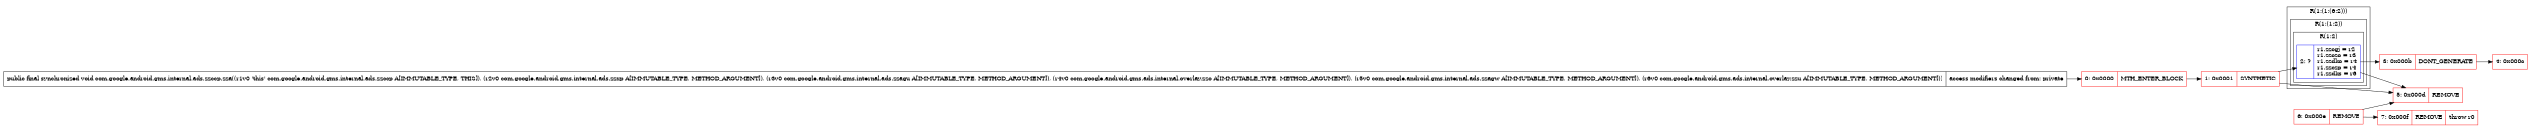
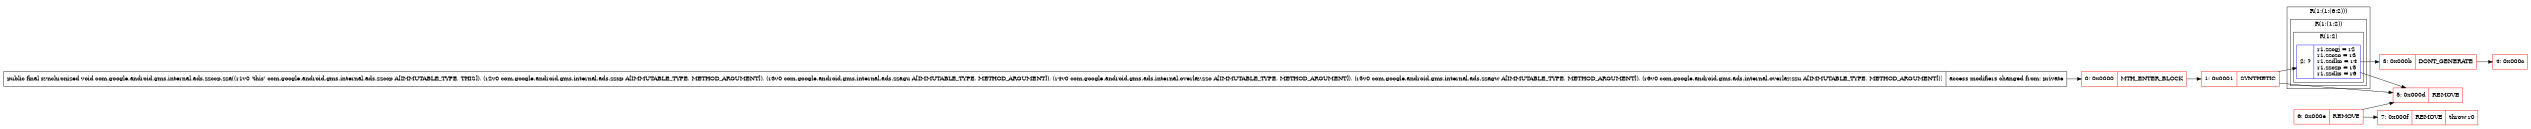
node "2: ?": text "r1.zzczp = r4" -> "r1.zzczp = r5"
